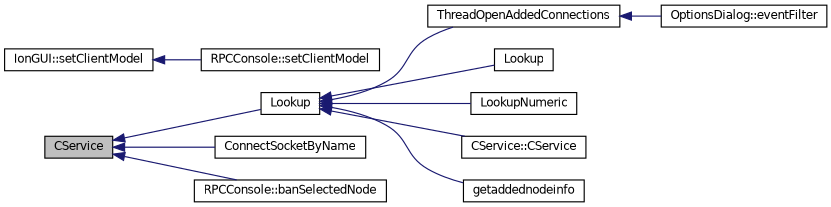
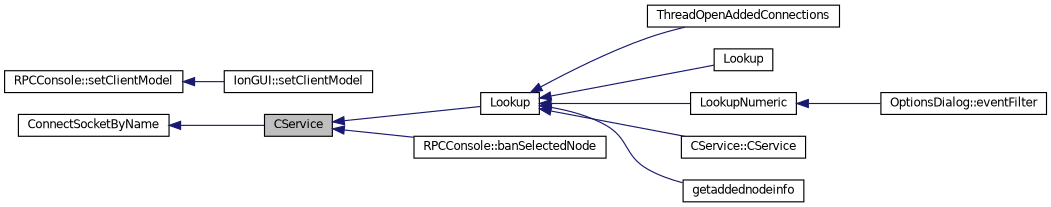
edge "OptionsDialog::eventFilter" -> "ThreadOpenAddedConnections": now "OptionsDialog::eventFilter" -> "LookupNumeric"
edge "RPCConsole::setClientModel" -> "IonGUI::setClientModel": reversed
edge "ConnectSocketByName" -> "CService": reversed
